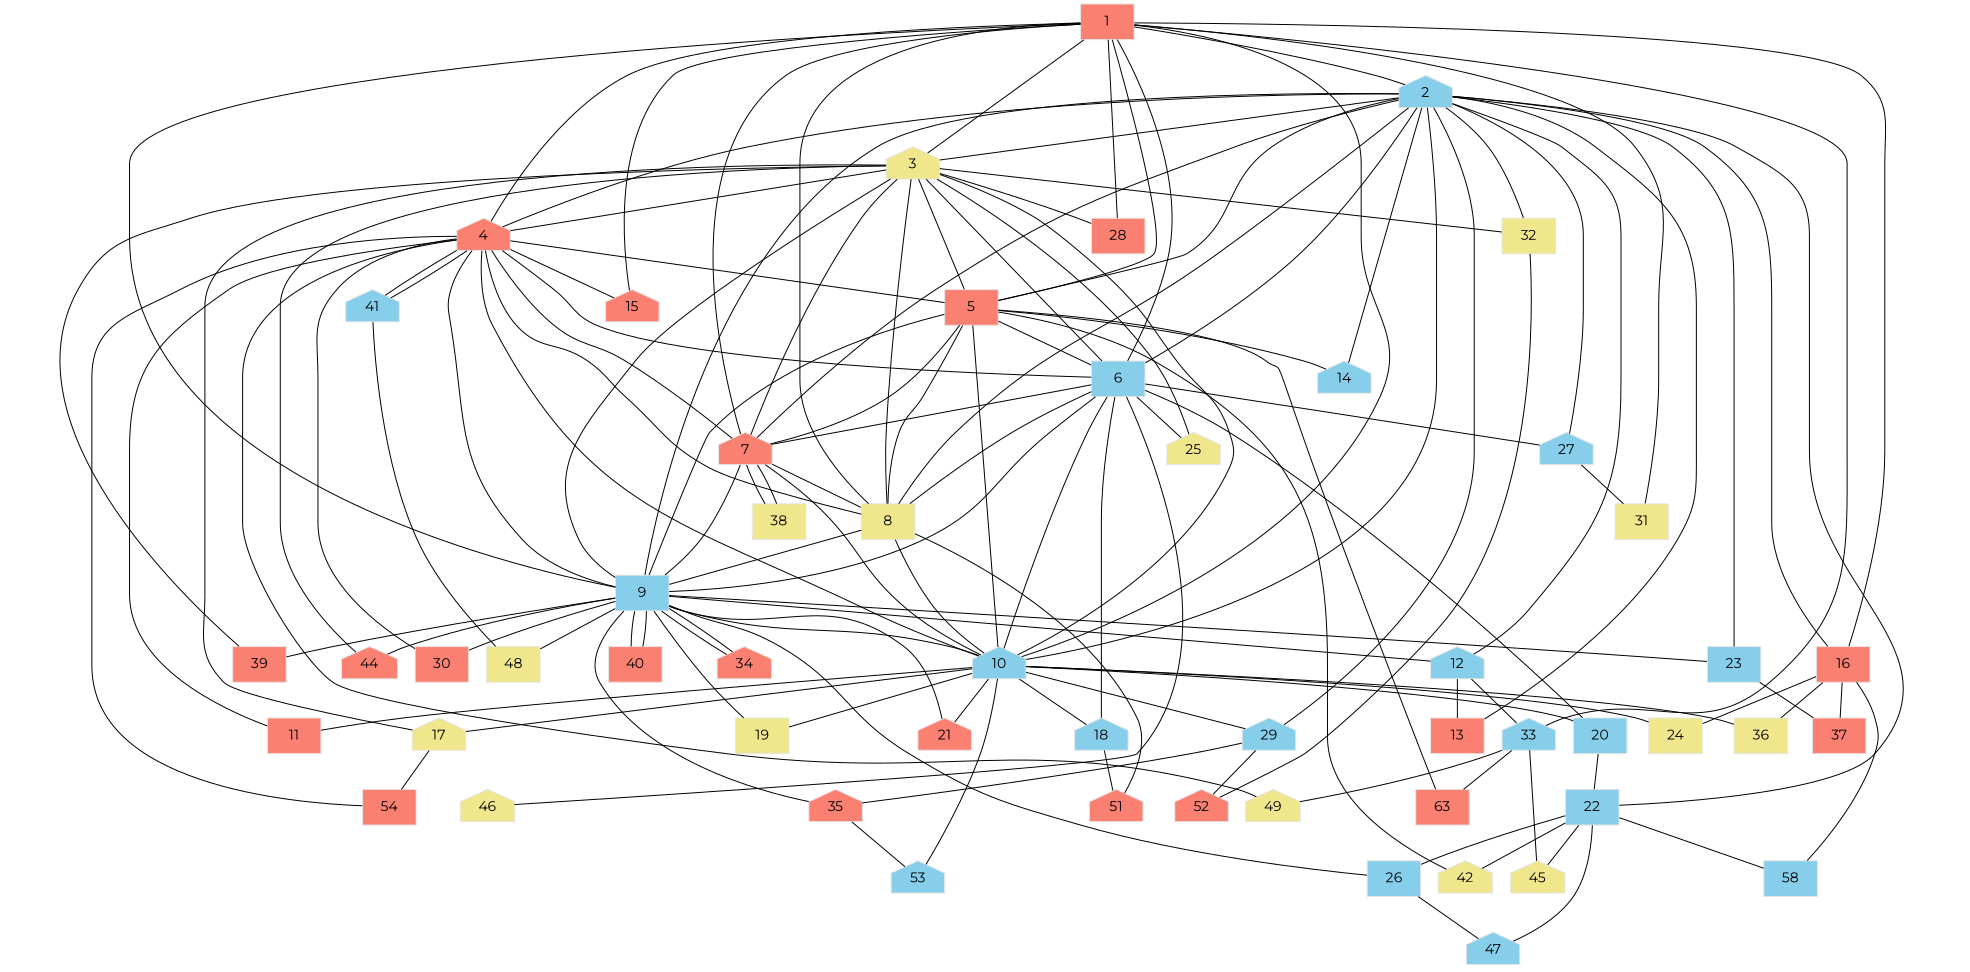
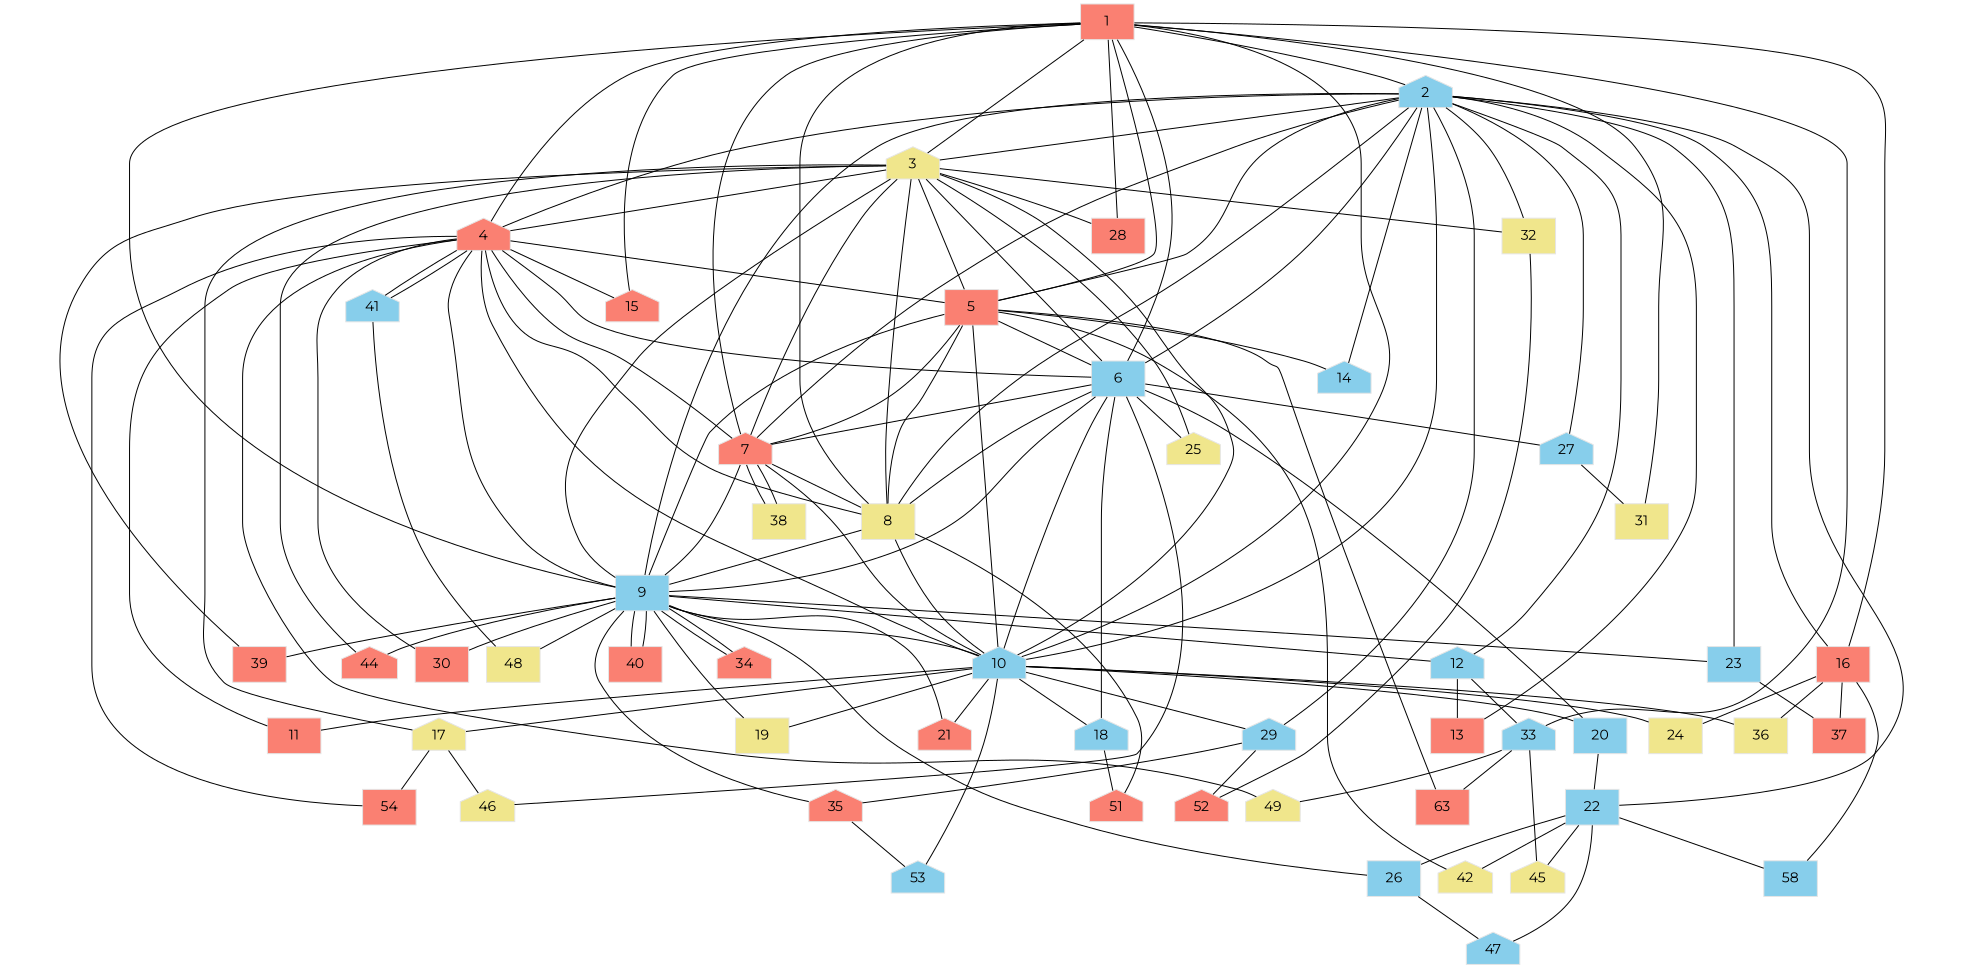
edge "17" -- "46": added
